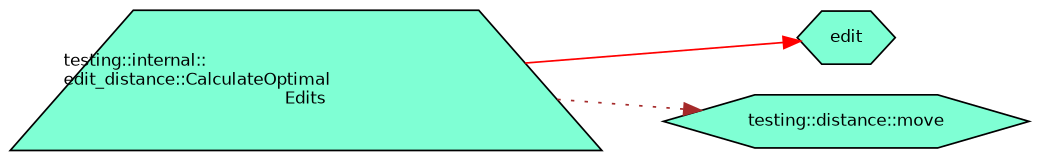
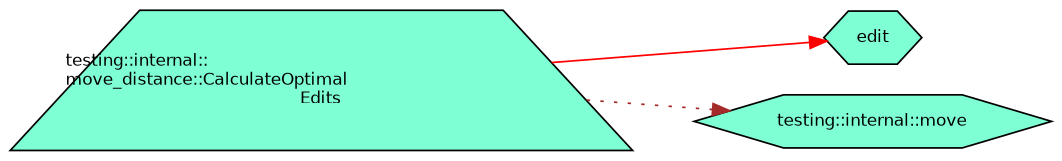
node "testing::internal:: edit_distance::CalculateOptimal Edits": label "testing::internal:: edit_distance::CalculateOptimal Edits" -> "testing::internal:: move_distance::CalculateOptimal Edits"
node "testing::distance::move": label "testing::distance::move" -> "testing::internal::move"
